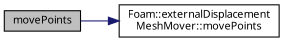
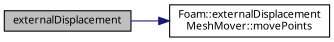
node "movePoints": label "movePoints" -> "externalDisplacement"
